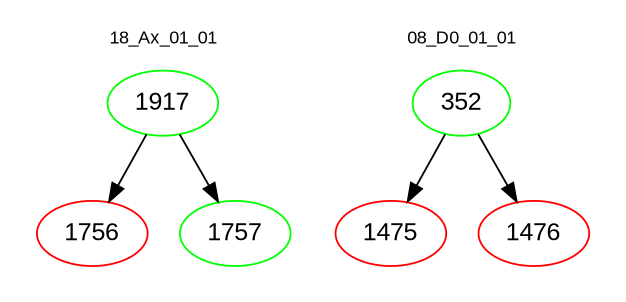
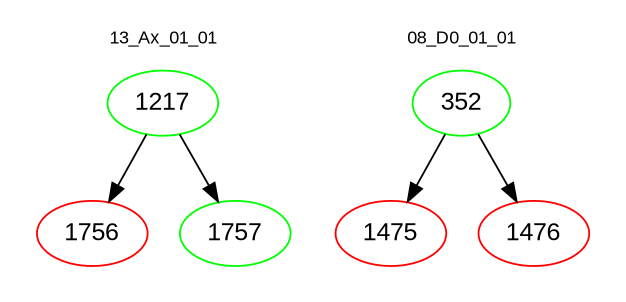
cluster "18_Ax_01_01": label "18_Ax_01_01" -> "13_Ax_01_01"
node "1917": label "1917" -> "1217"
